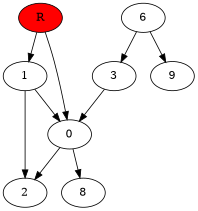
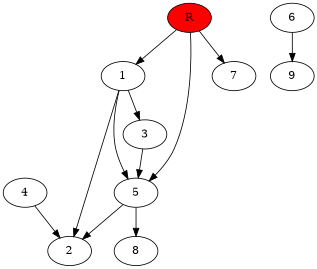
edge "6" -> "3": now "1" -> "3"
node "7": added
node "0": label "0" -> "5"
node "4": added
